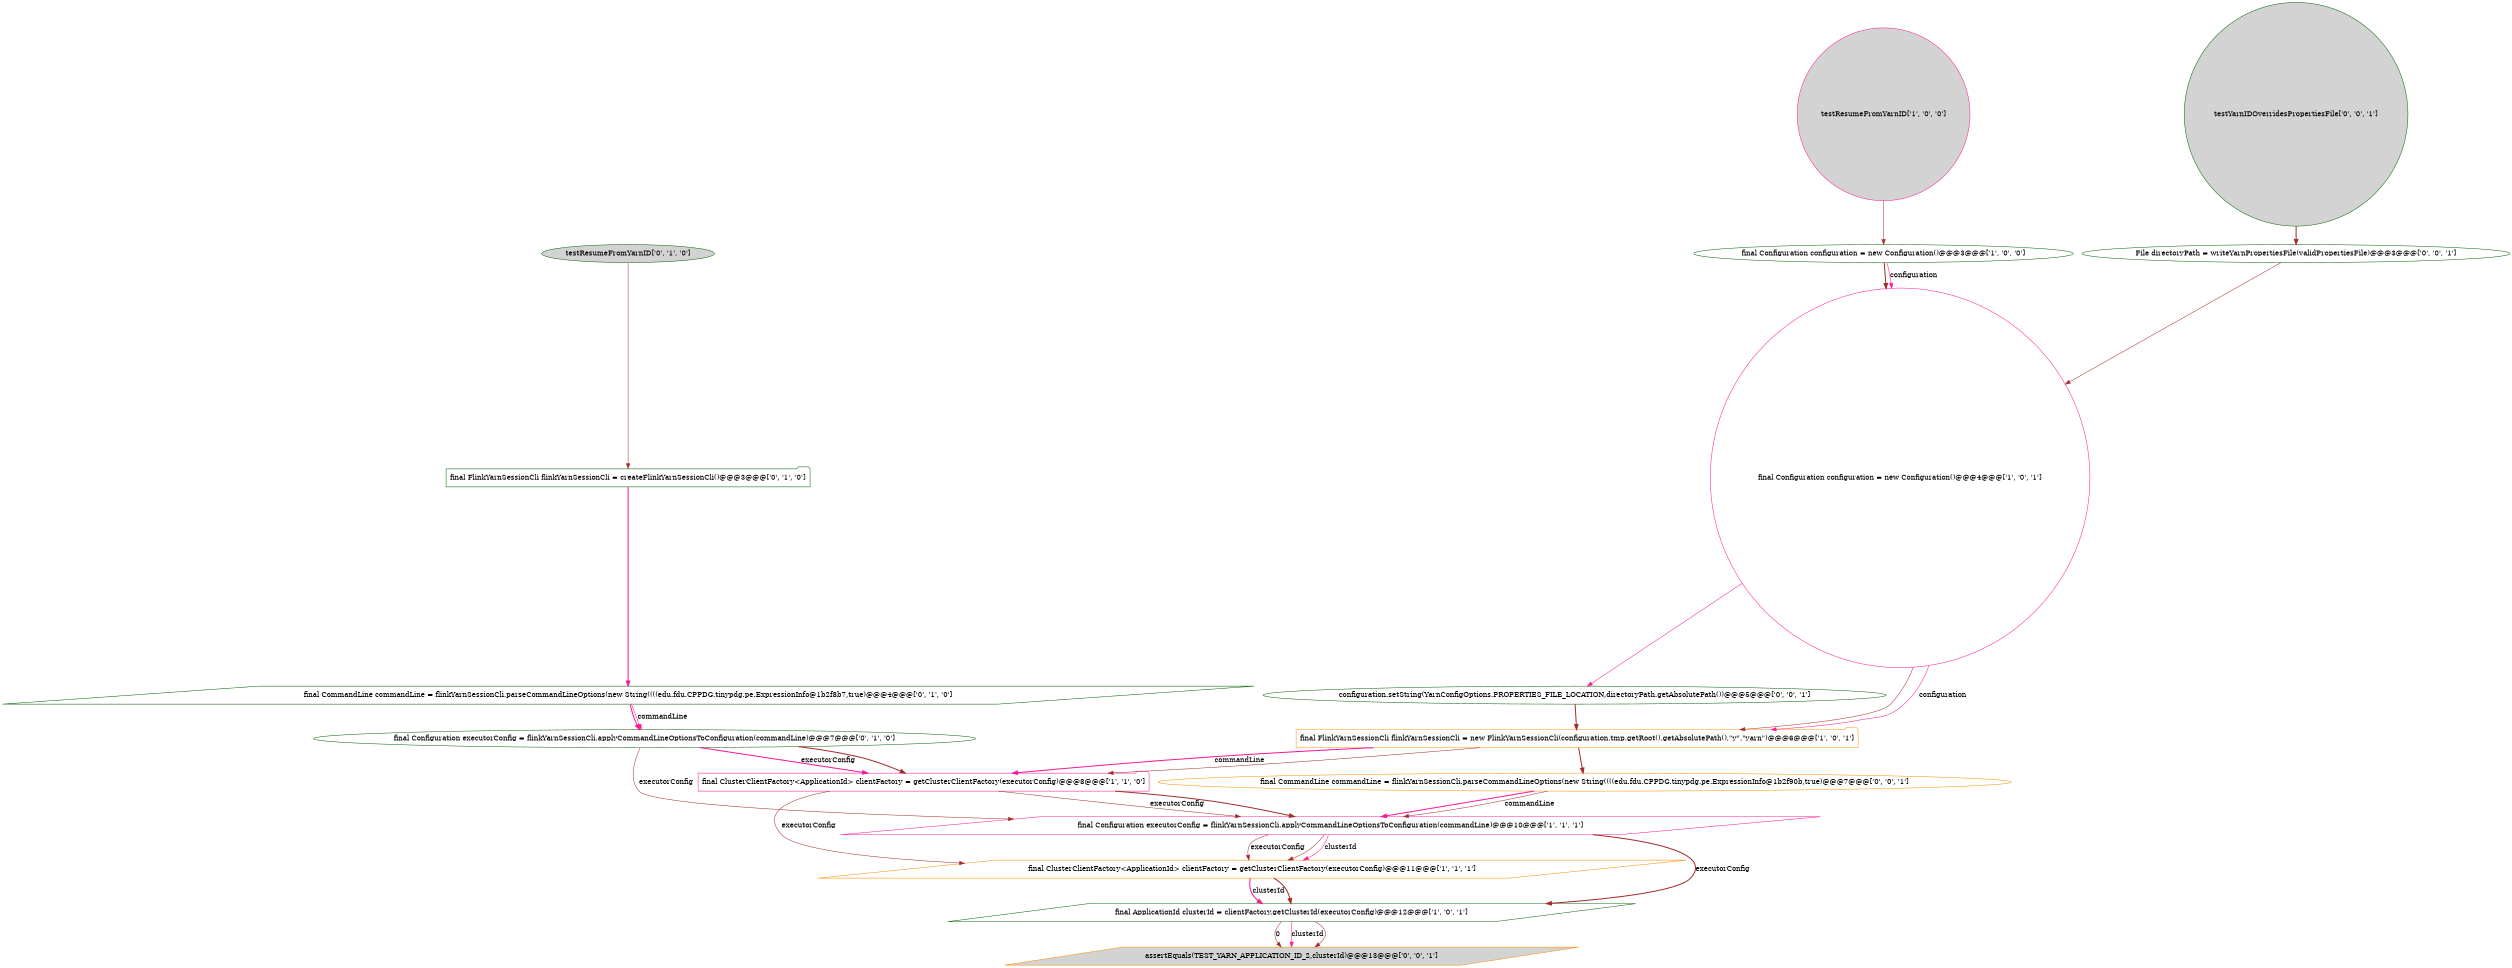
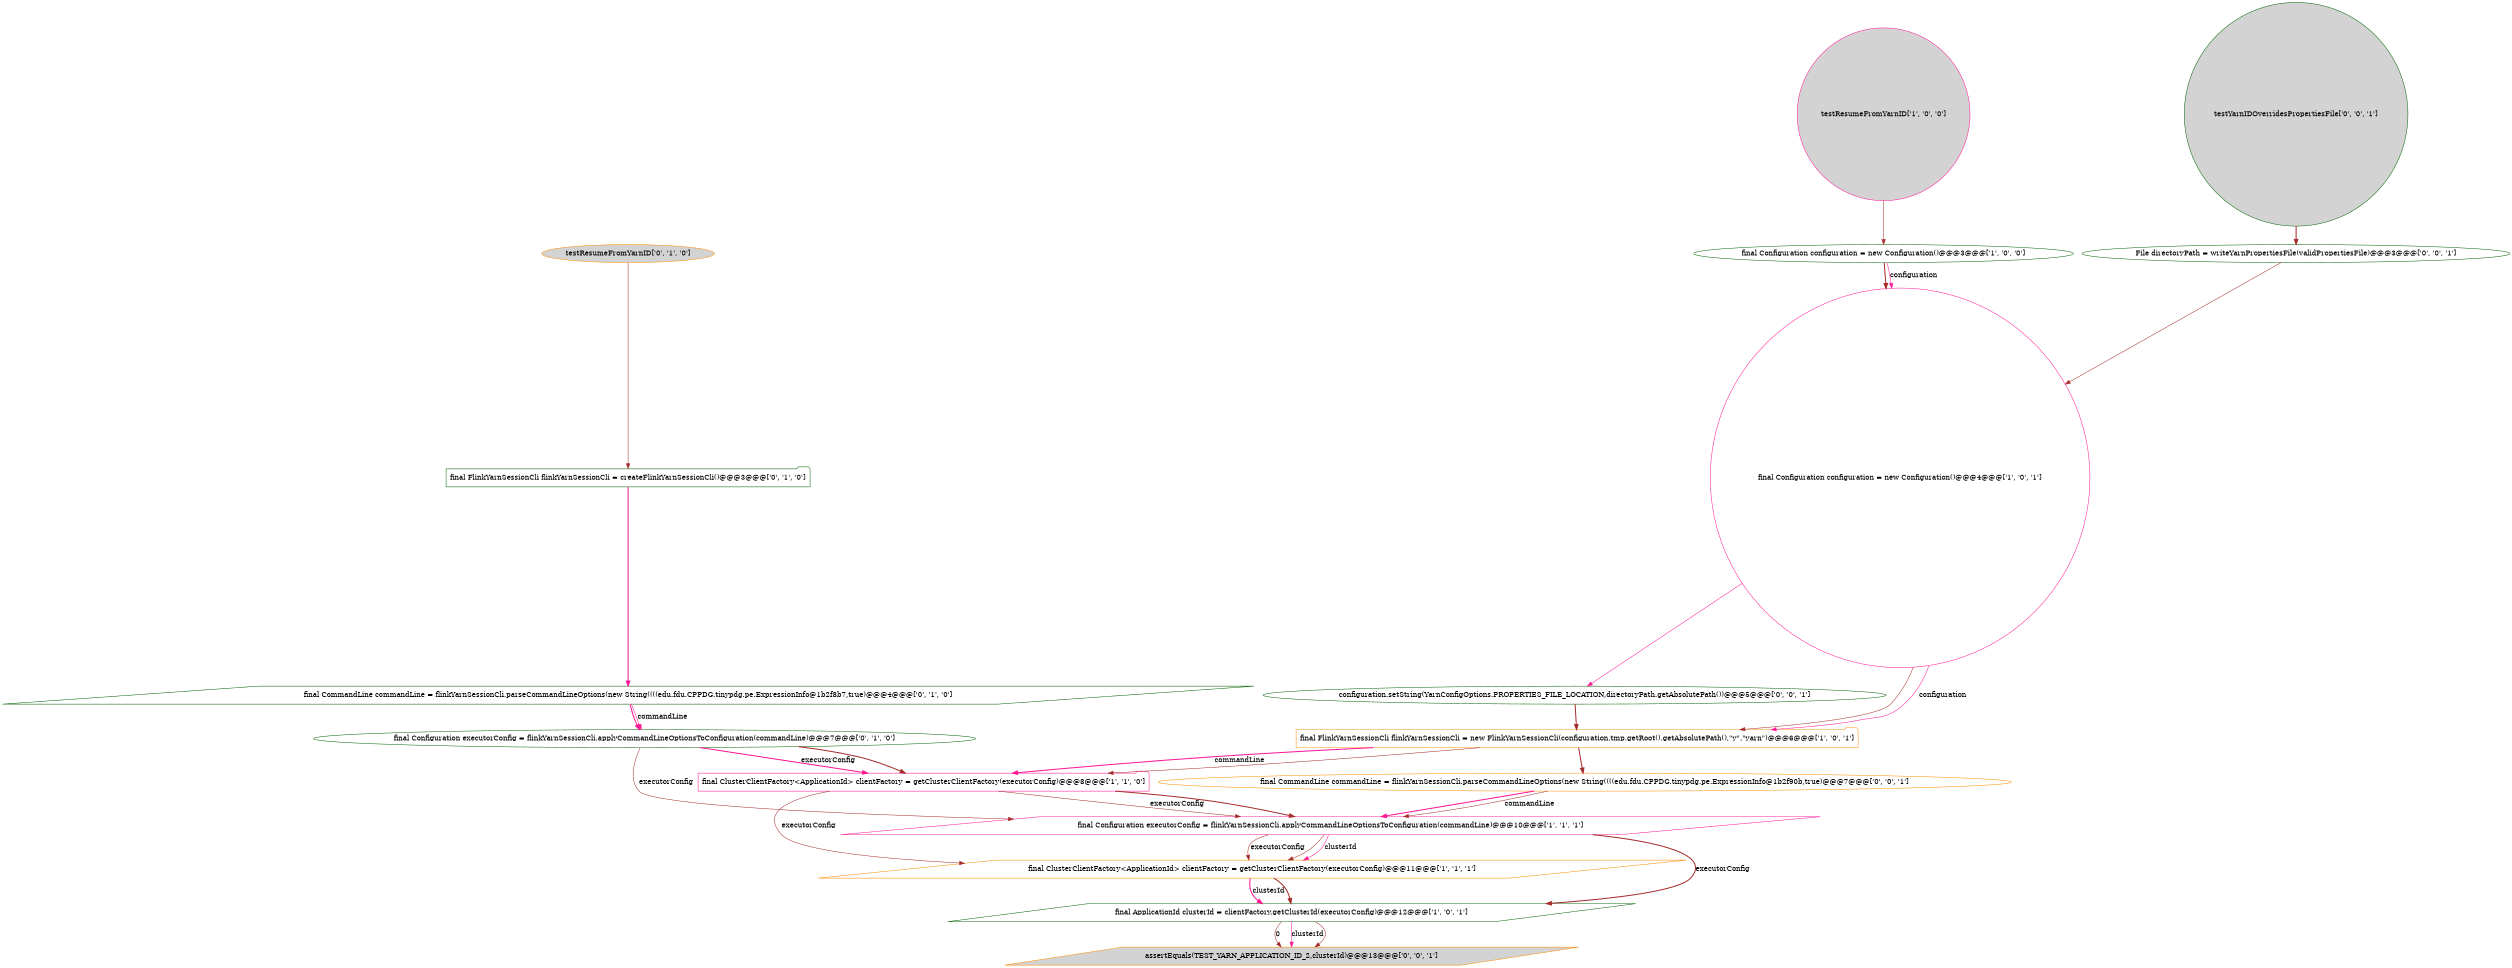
node "testResumeFromYarnID['0', '1', '0']": color darkgreen -> darkorange
